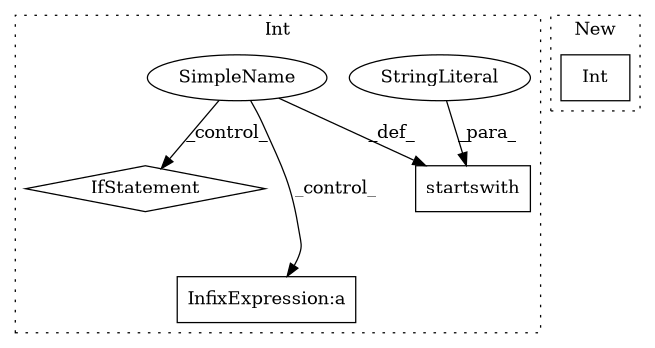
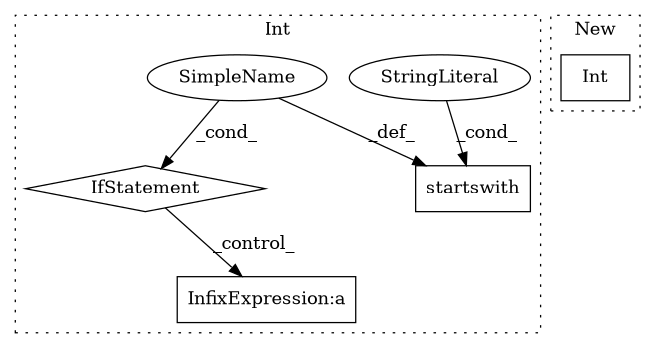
edge "SimpleName" -> "IfStatement": label "_control_" -> "_cond_"
edge "StringLiteral" -> "startswith": label "_para_" -> "_cond_"
edge "SimpleName" -> "InfixExpression:a": now "IfStatement" -> "InfixExpression:a"
